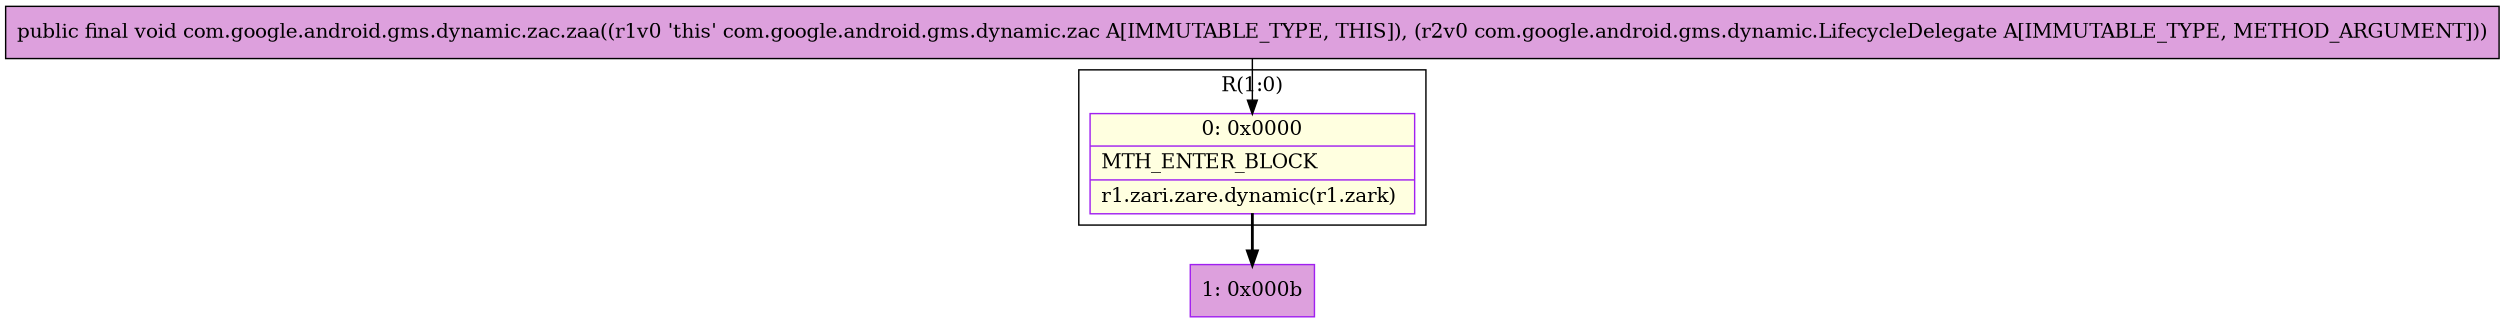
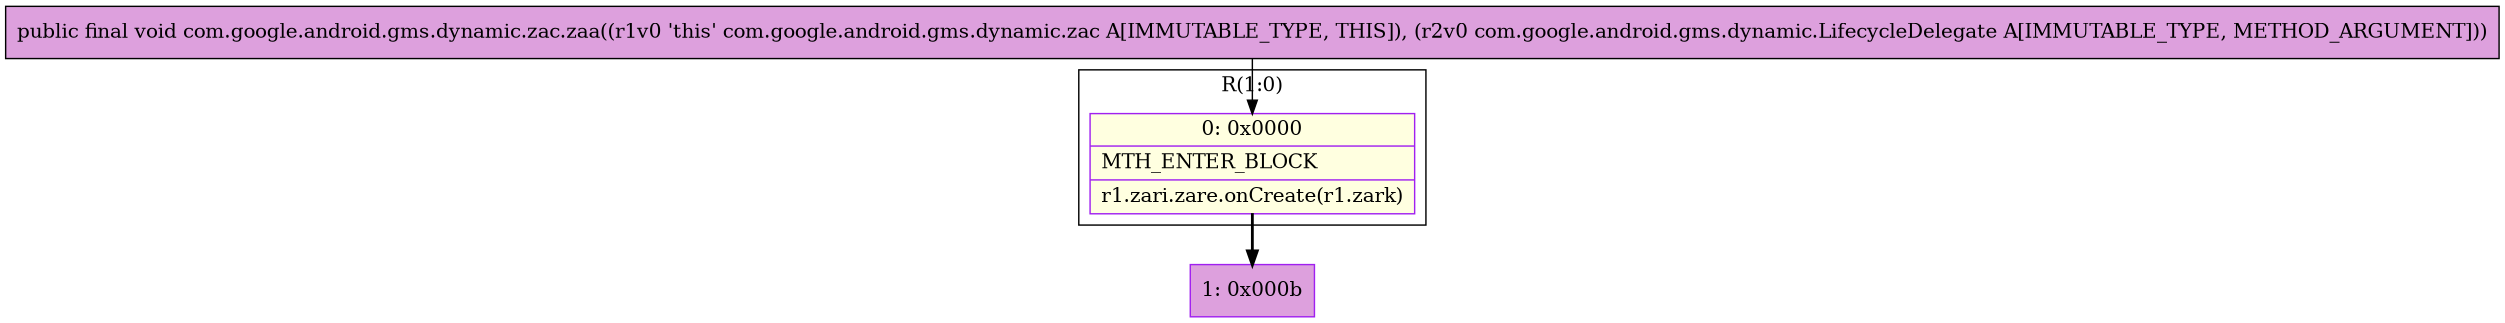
node "0: 0x0000": text "r1.zari.zare.dynamic(r1.zark)" -> "r1.zari.zare.onCreate(r1.zark)"
